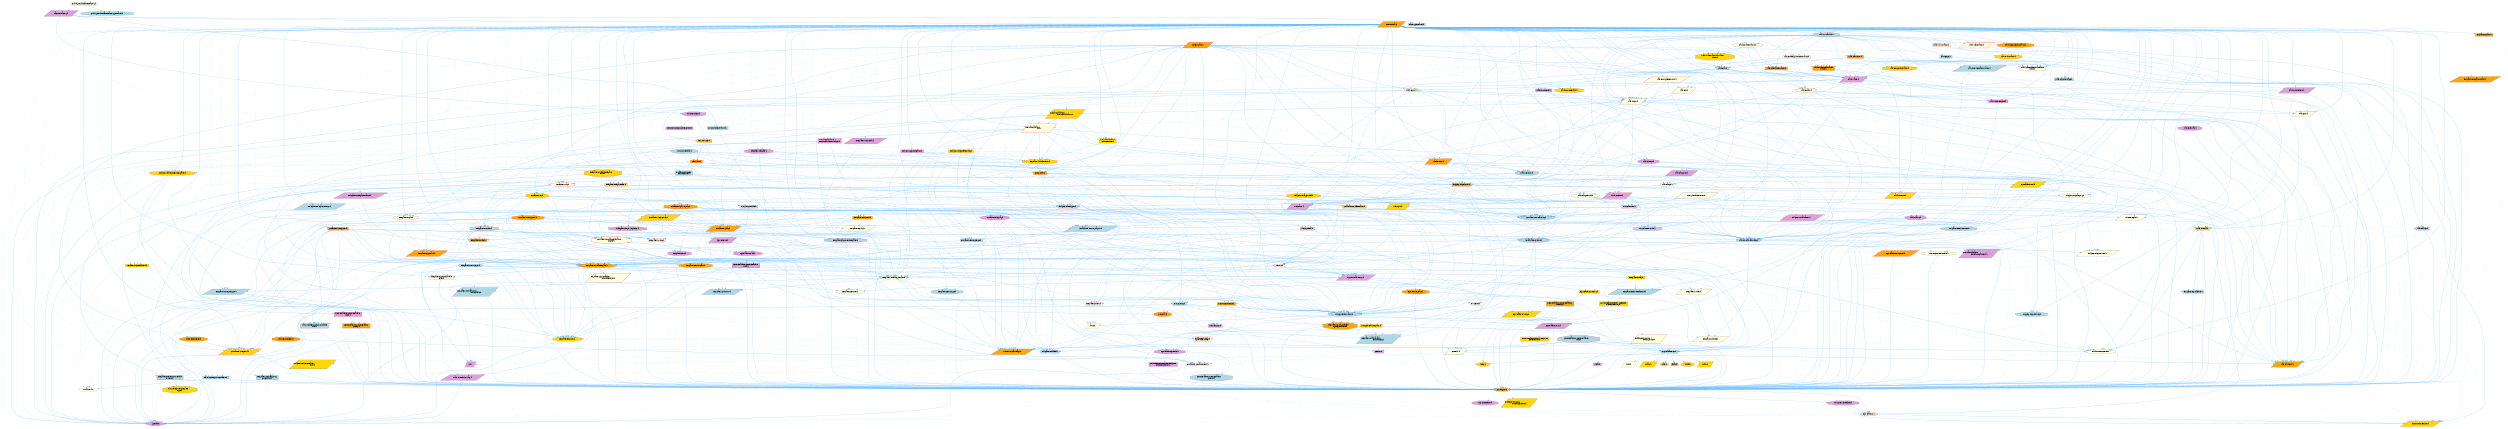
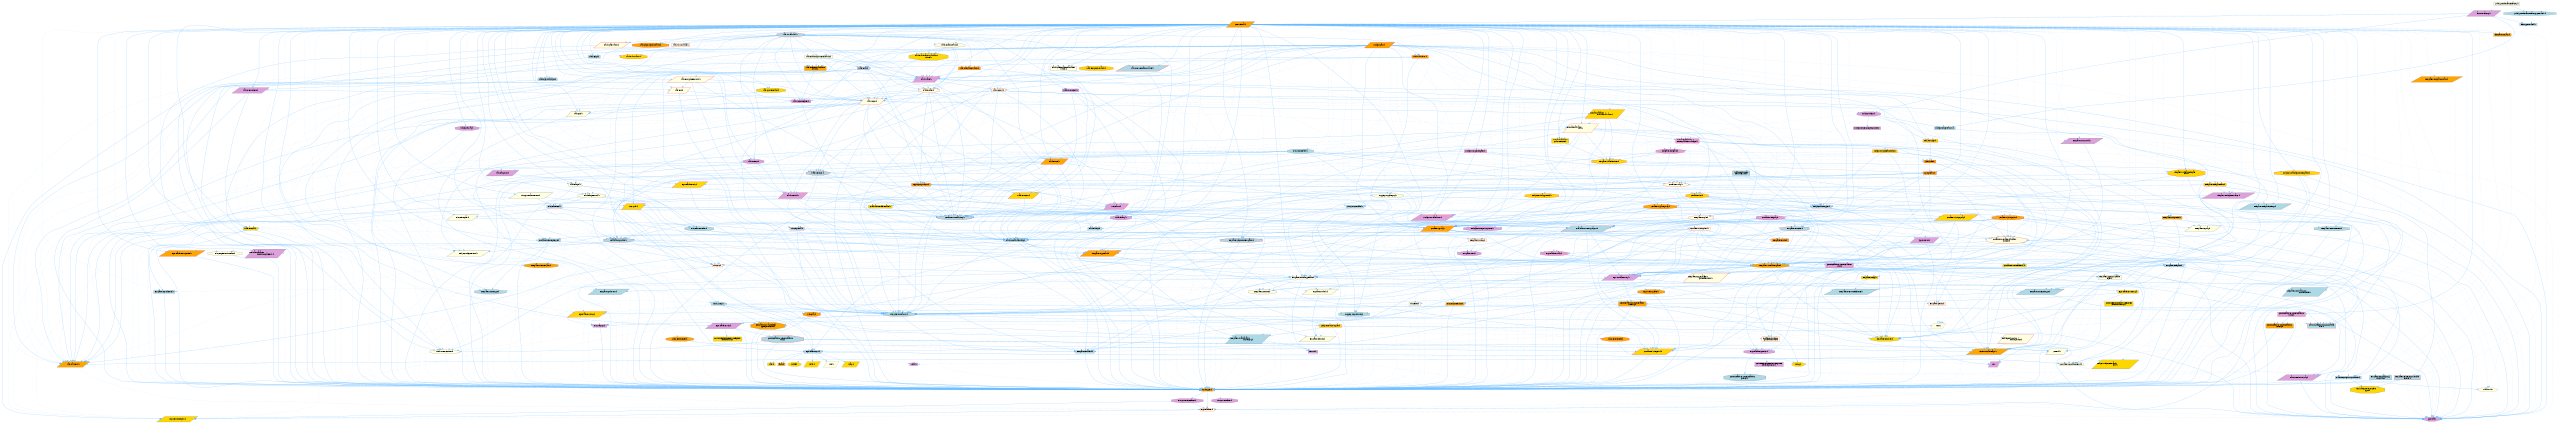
node "Containers/StringView.h": fillcolor orange -> lightyellow
node "Templates/MemoryOps.h": label "Templates/MemoryOps.h" -> "Templates/Delegate.h"
node "ProfilingDebugging /UMemoryDefines.h": removed
